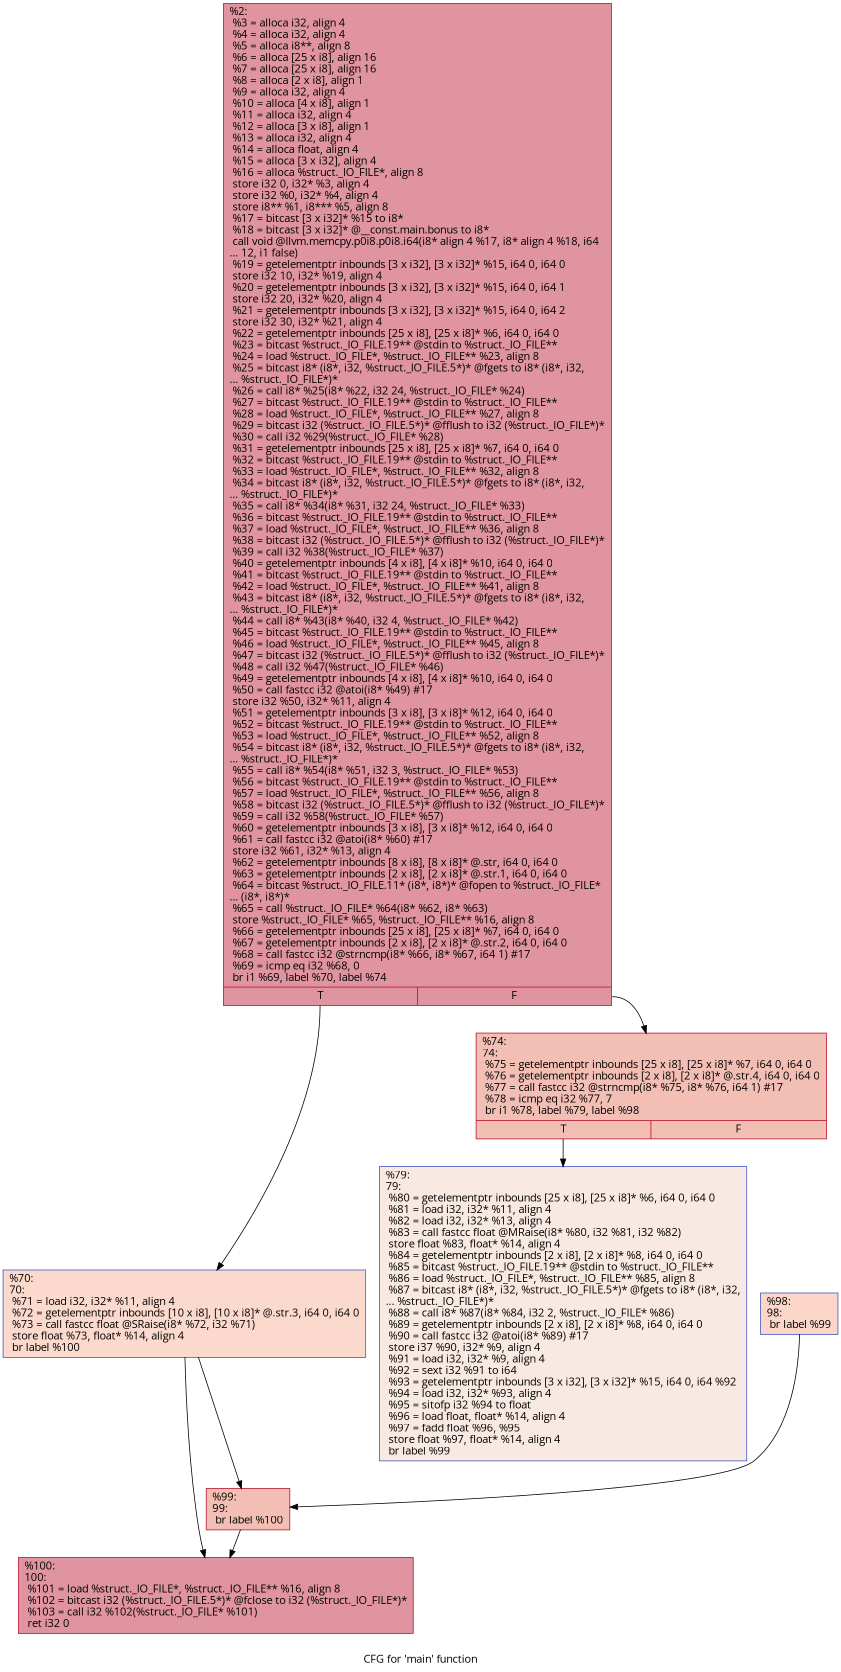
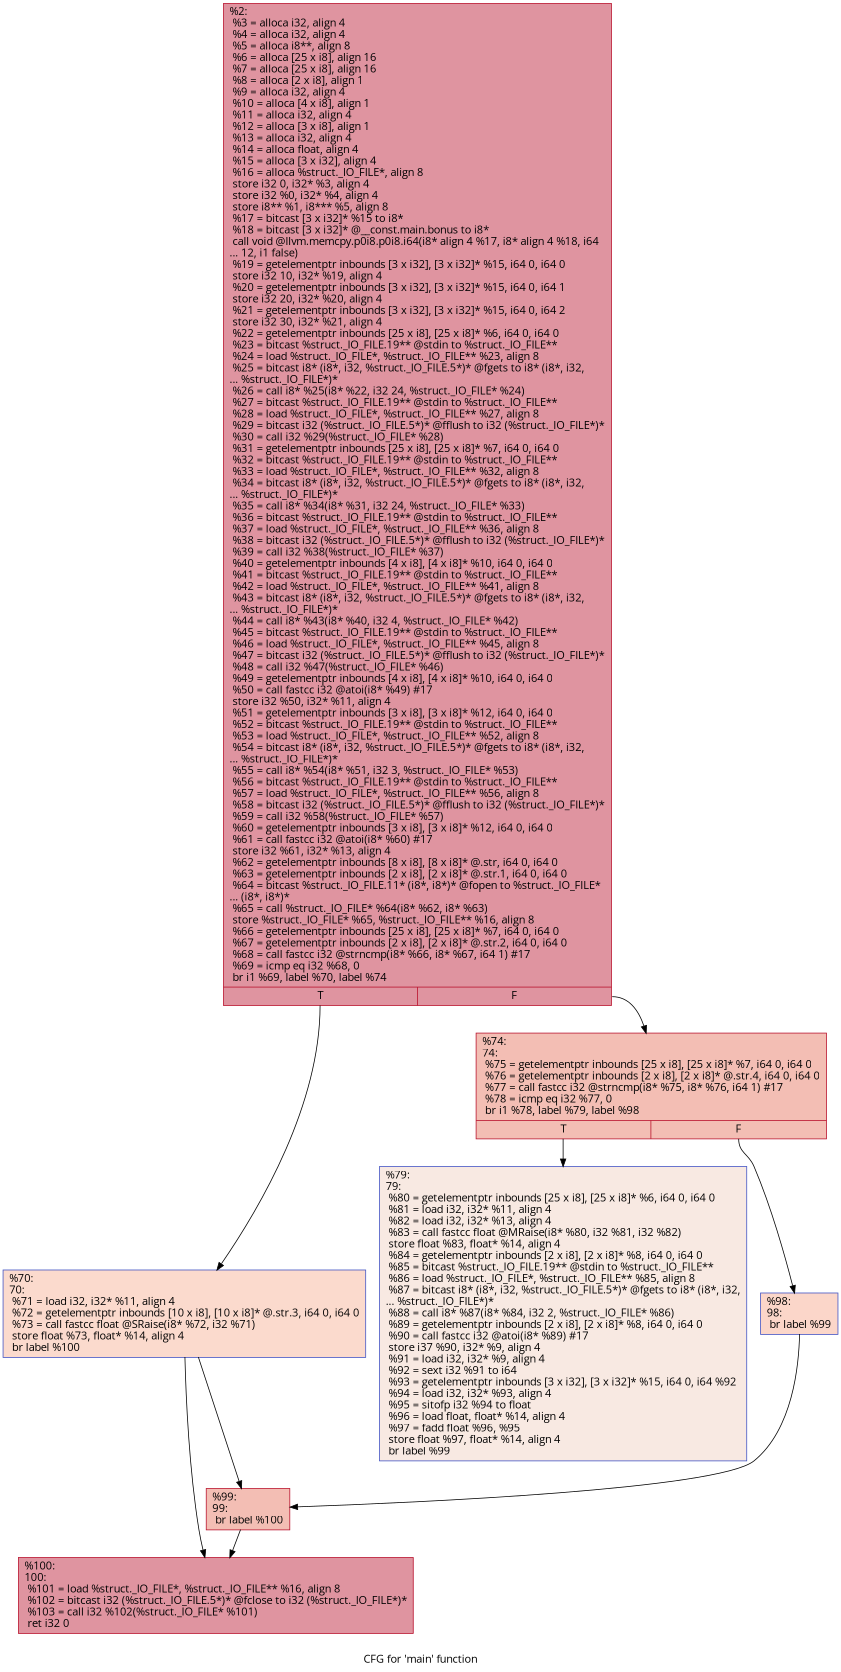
node "%74:": text "%78 = icmp eq i32 %77, 7" -> "%78 = icmp eq i32 %77, 0"
edge "%74:" -> "%98:": added
